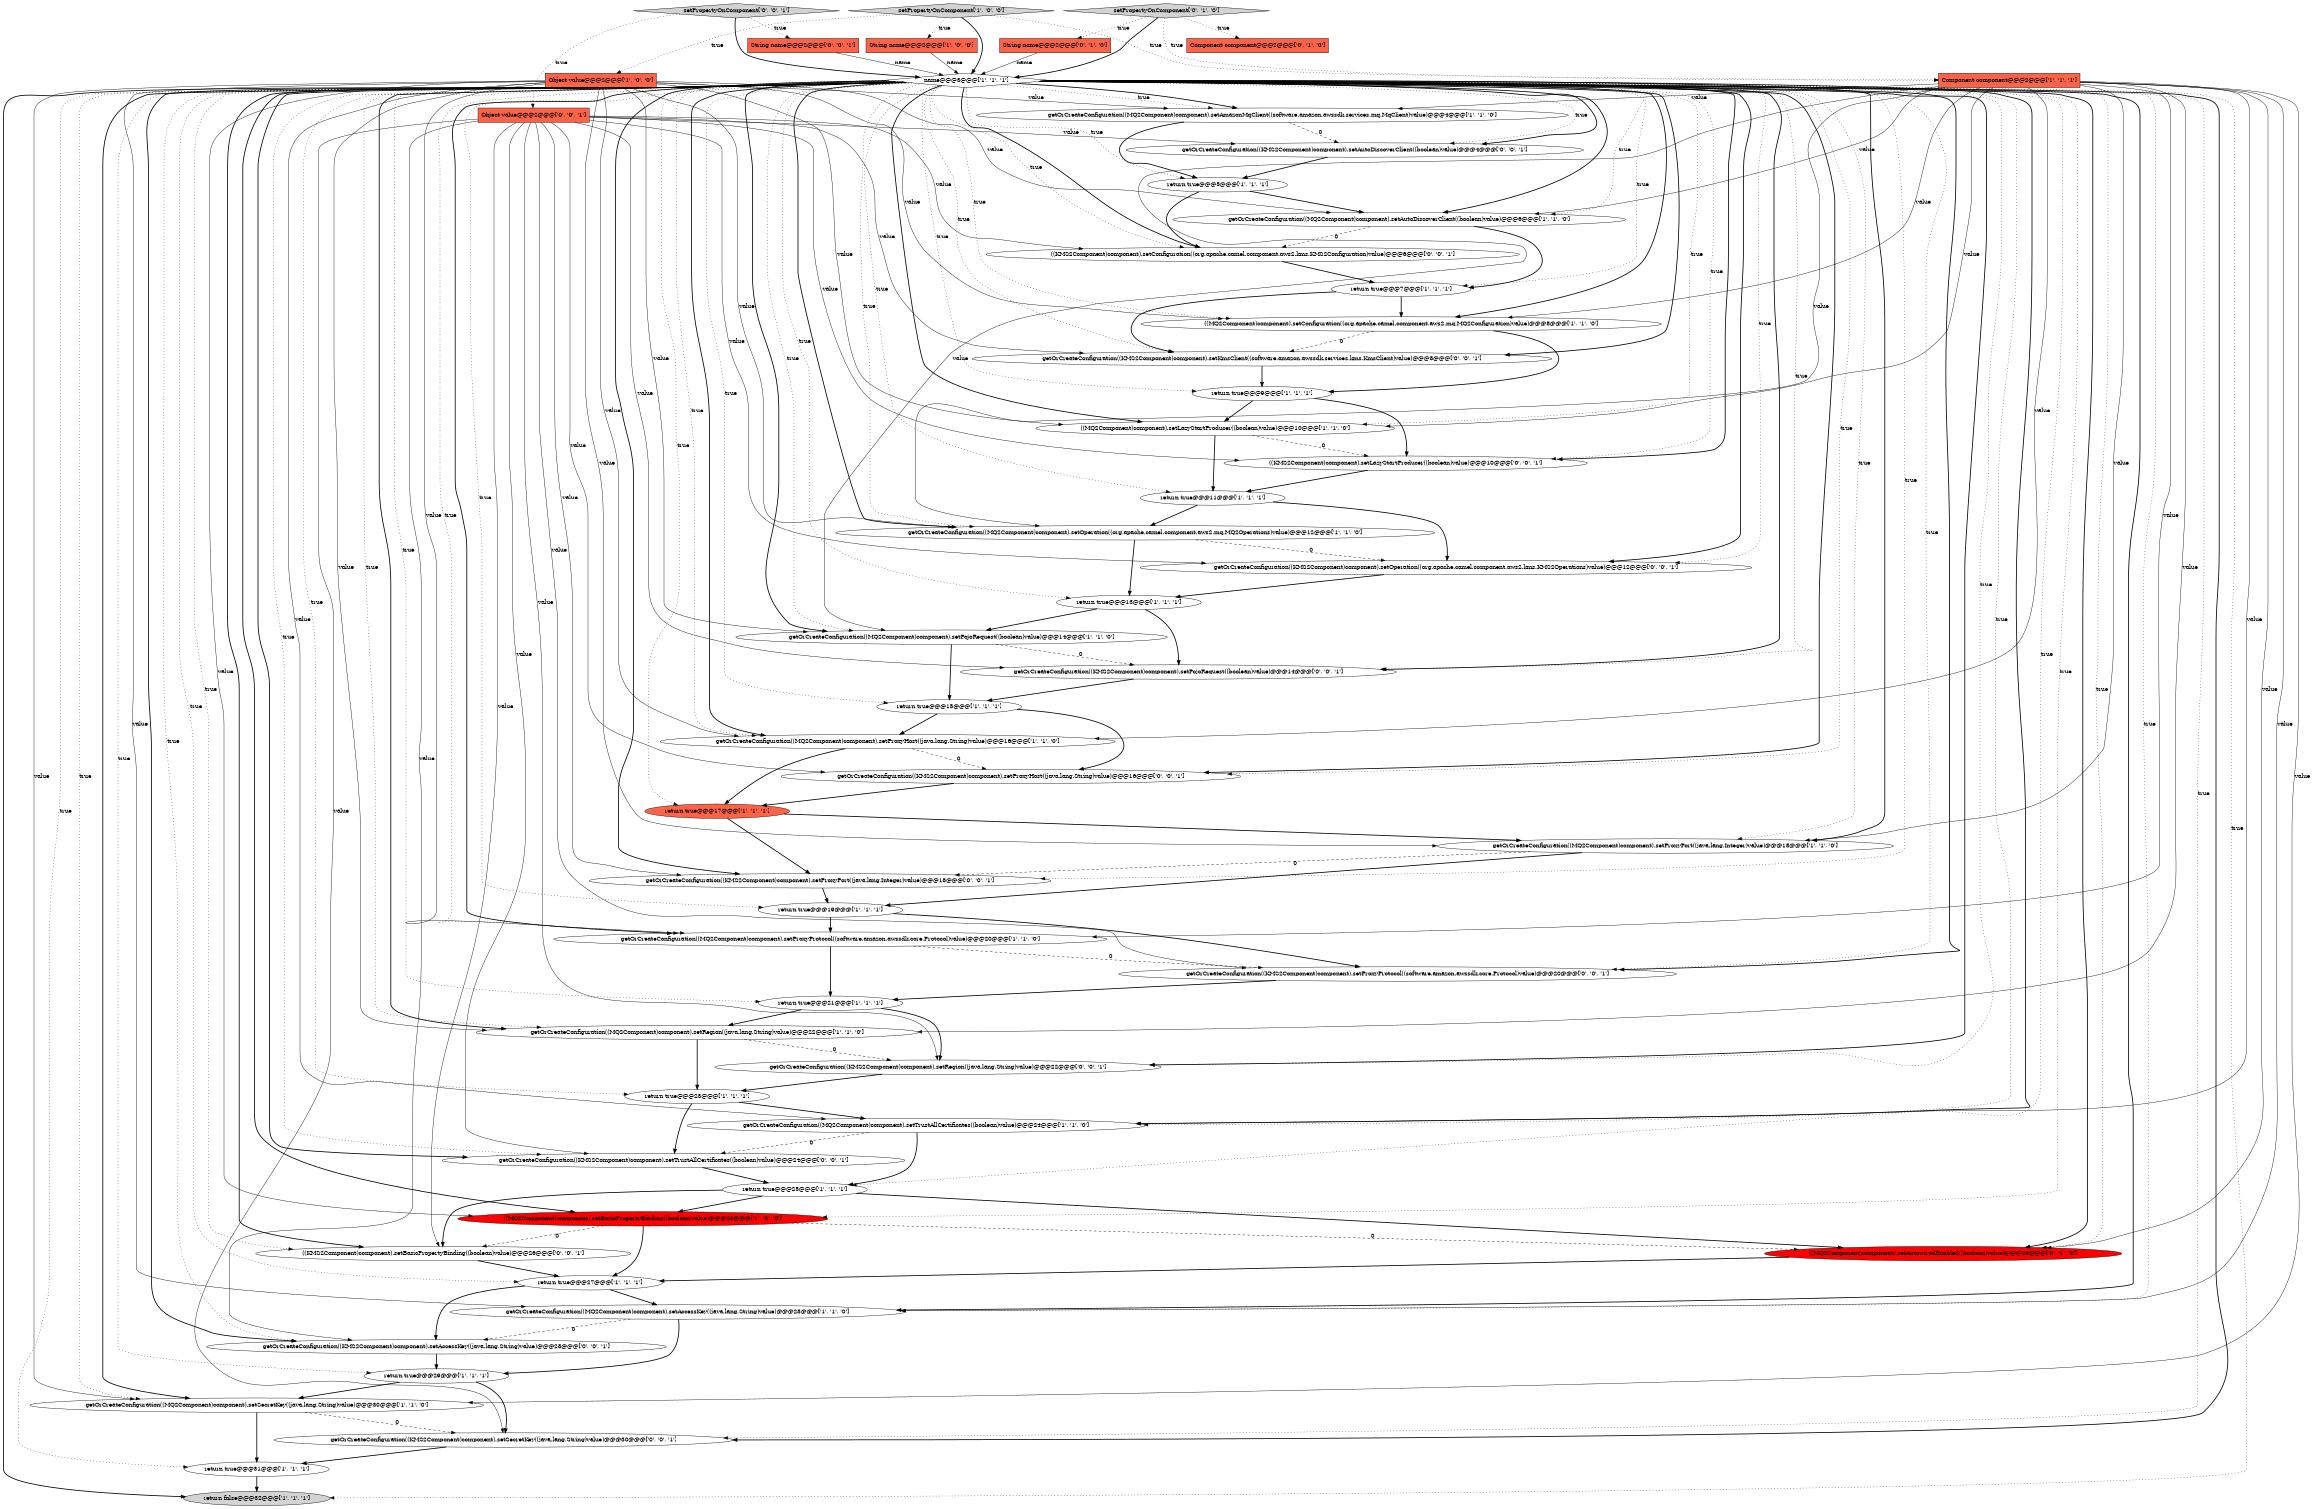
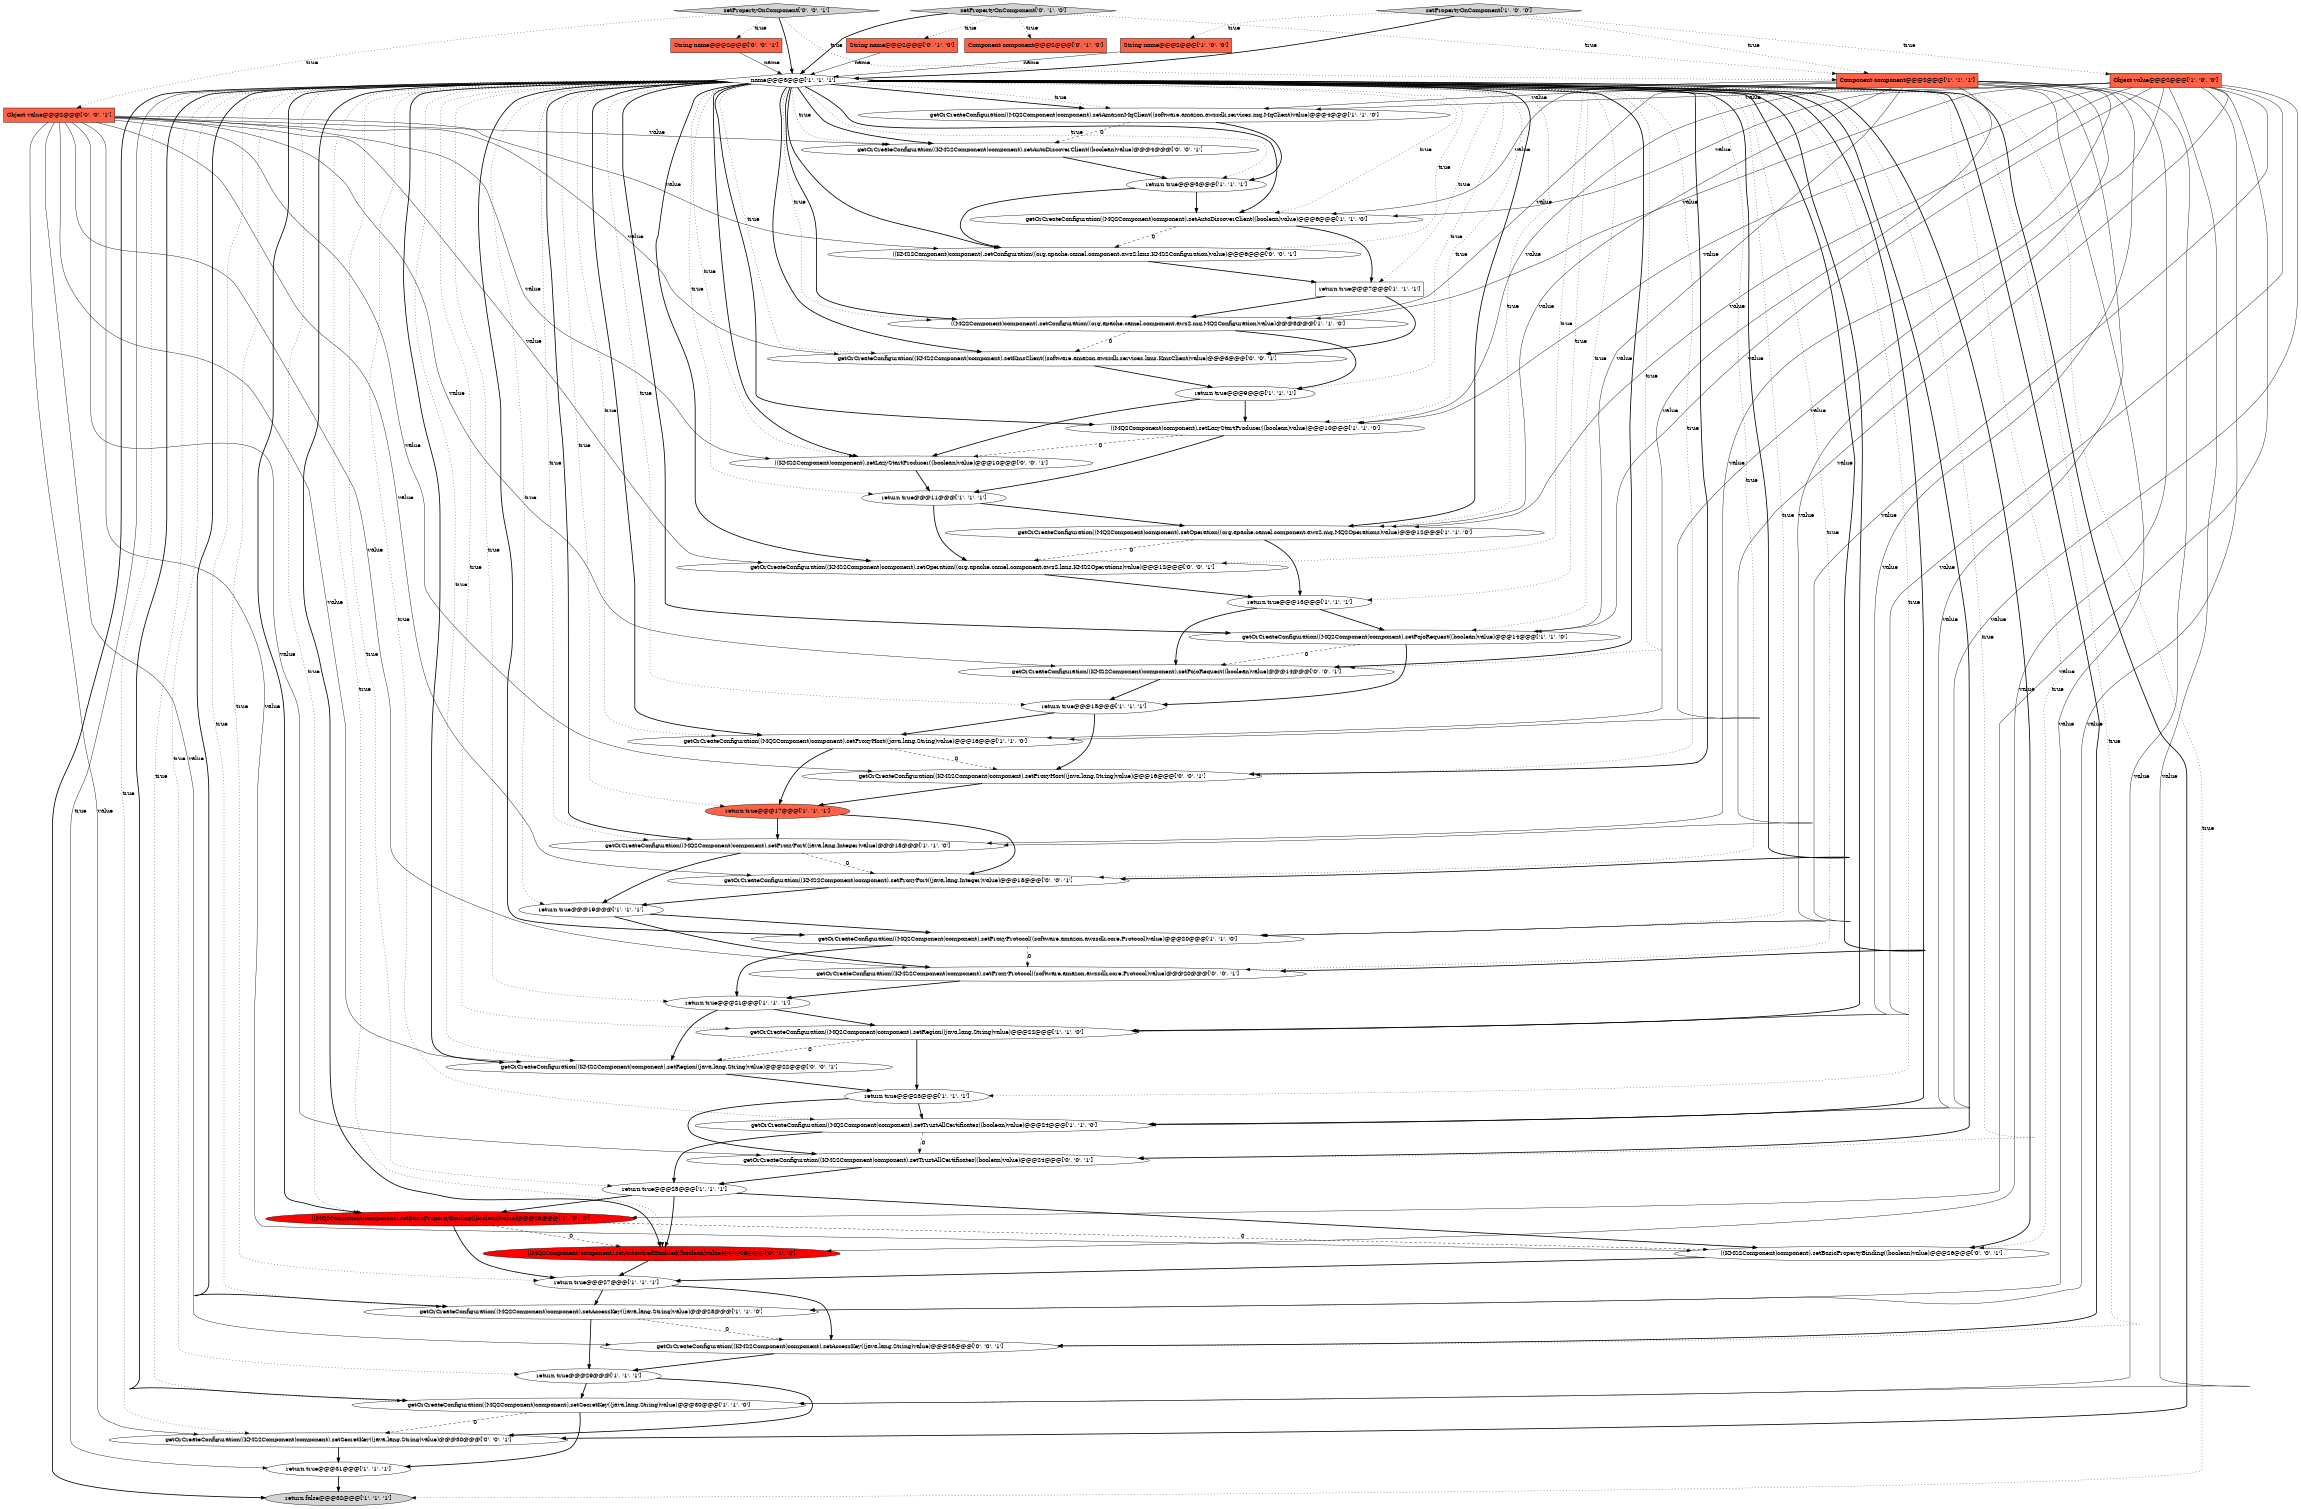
edge "setPropertyOnComponent['0', '0', '1']" -> "Component component@@@2@@@['1', '1', '1']": added, label "true"
node "return true@@@7@@@['1', '1', '1']": shape ellipse -> box
edge "name@@@3@@@['1', '1', '1']" -> "return true@@@31@@@['1', '1', '1']": style dotted -> solid
